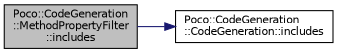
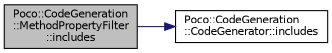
node "Poco::CodeGeneration ::CodeGeneration::includes": label "Poco::CodeGeneration ::CodeGeneration::includes" -> "Poco::CodeGeneration ::CodeGenerator::includes"
